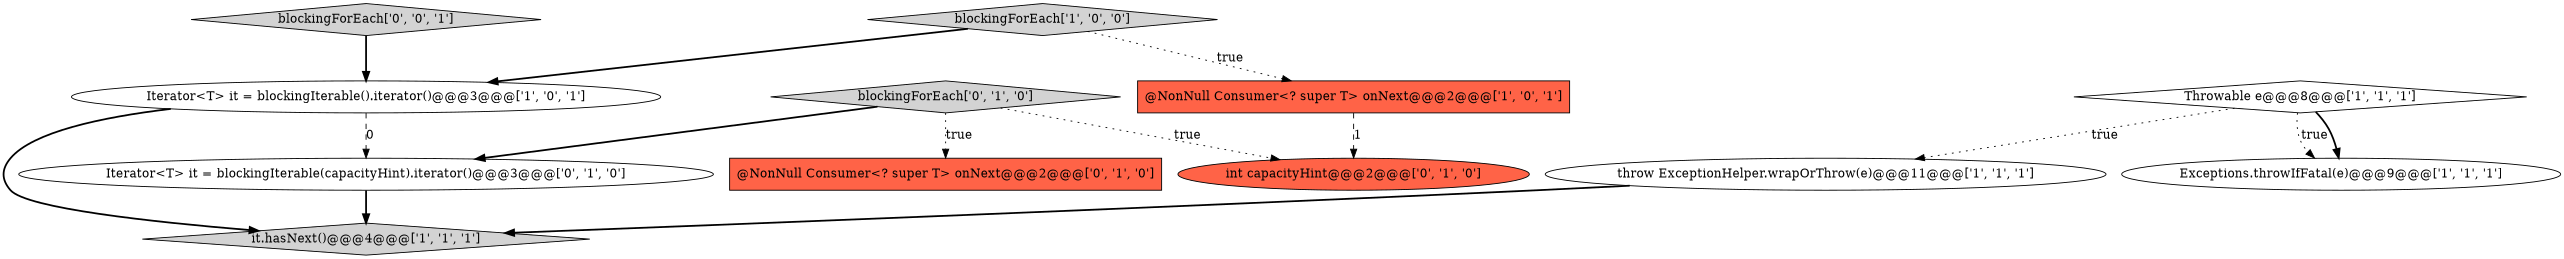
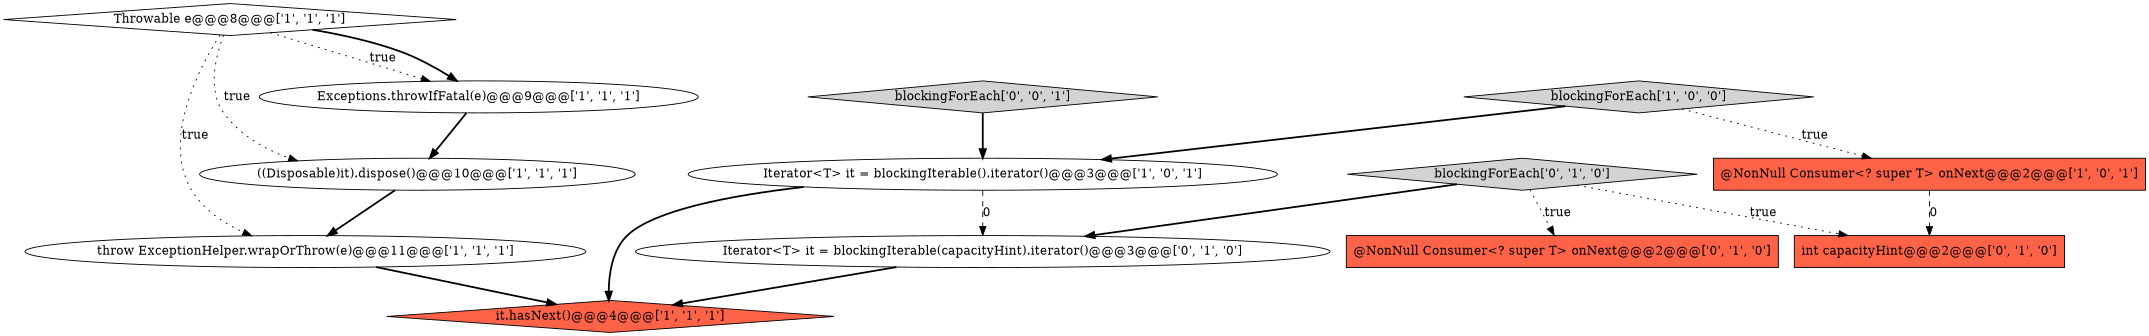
edge "@NonNull Consumer<? super T> onNext@@@2@@@['1', '0', '1']" -> "int capacityHint@@@2@@@['0', '1', '0']": label "1" -> "0"
node "((Disposable)it).dispose()@@@10@@@['1', '1', '1']": added
node "int capacityHint@@@2@@@['0', '1', '0']": shape ellipse -> box
node "it.hasNext()@@@4@@@['1', '1', '1']": fillcolor lightgray -> tomato
